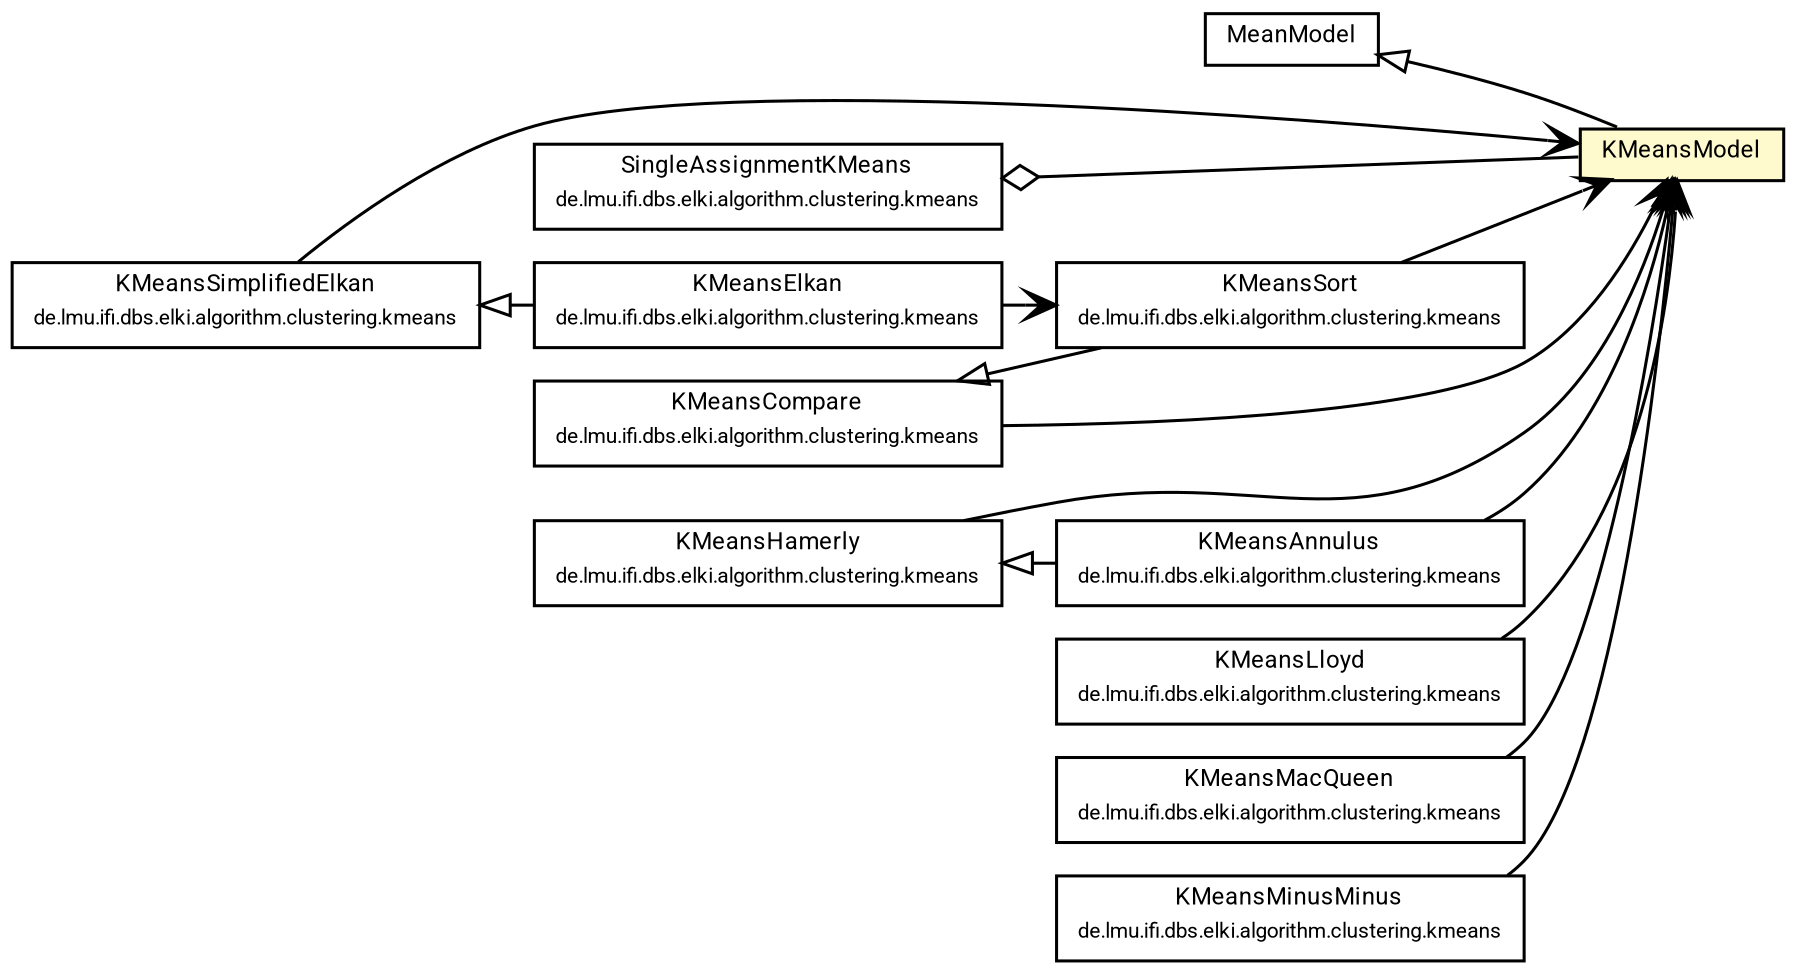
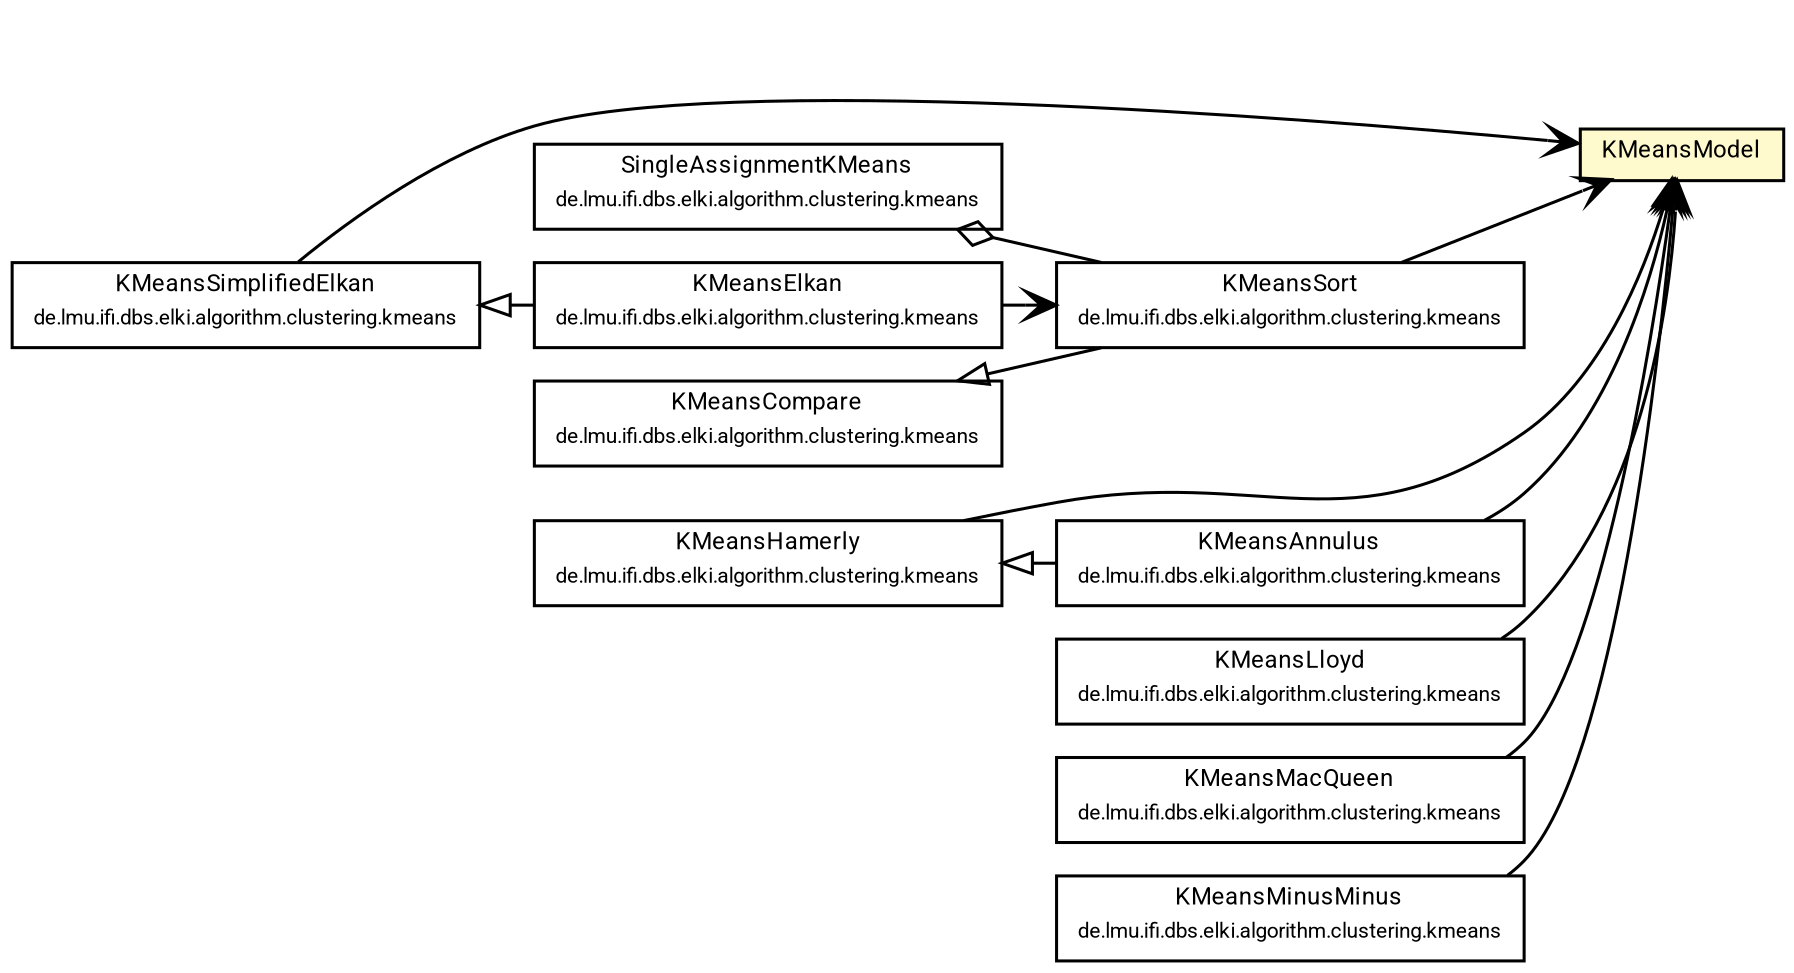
node "MeanModel": removed
edge "KMeansModel" -> "SingleAssignmentKMeans": now "KMeansSort" -> "SingleAssignmentKMeans"
edge "KMeansCompare" -> "KMeansModel": removed
